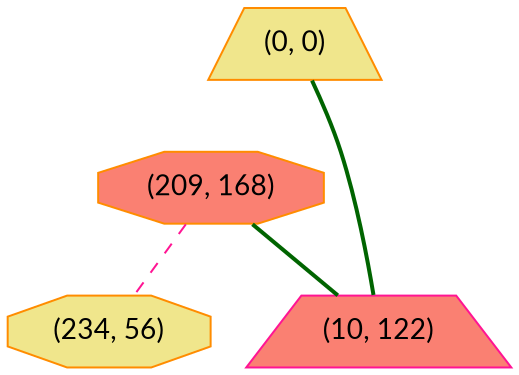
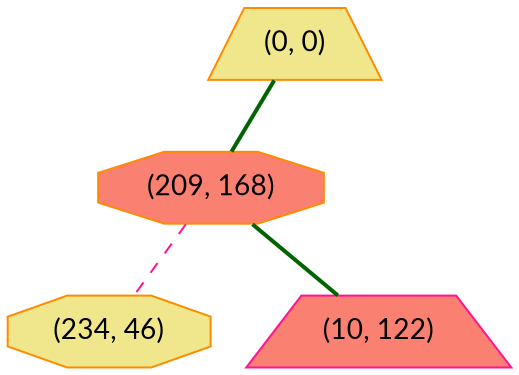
edge "(0, 0)" -- "(10, 122)": now "(0, 0)" -- "(209, 168)"
node "(234, 56)": label "(234, 56)" -> "(234, 46)"
